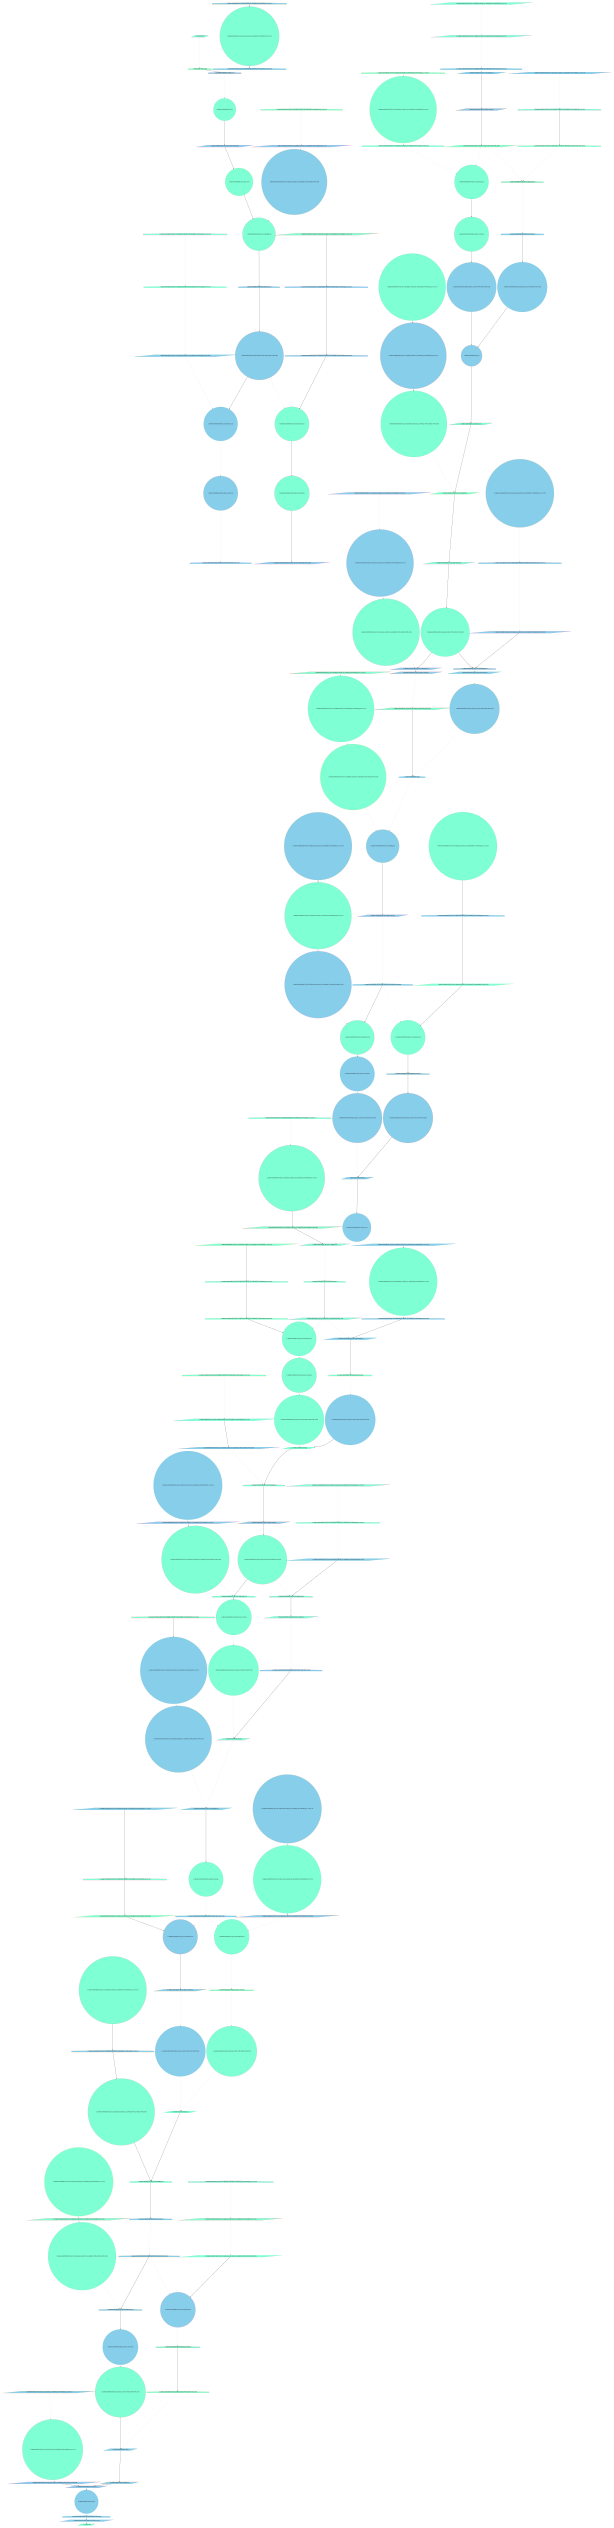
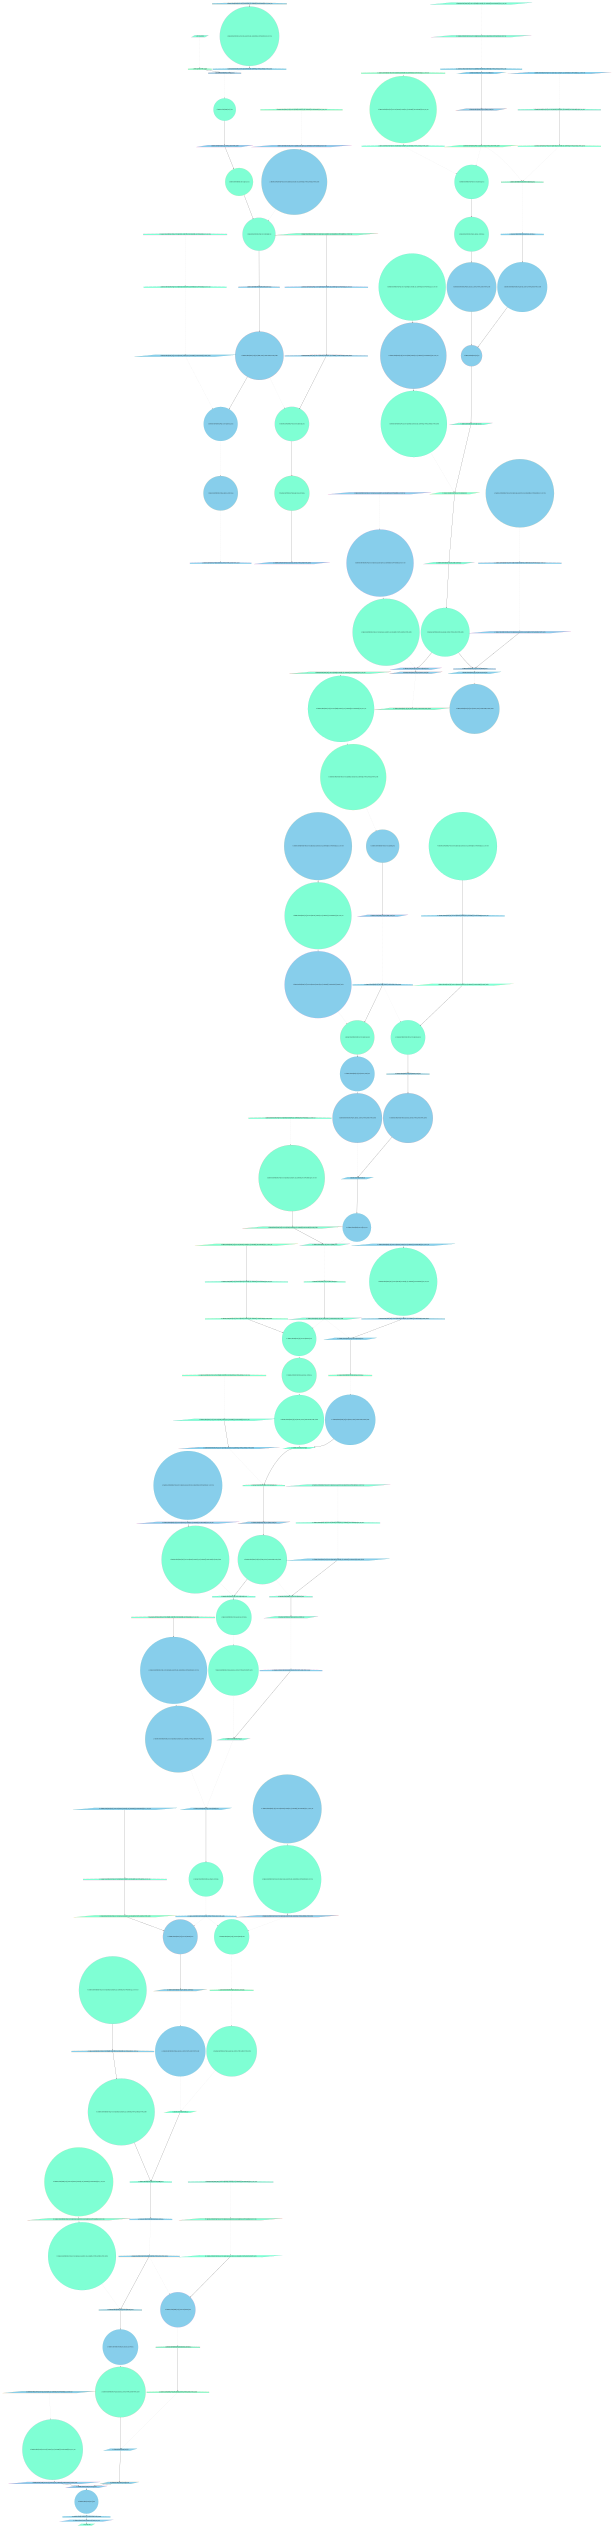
node "66 SqueezeNet/Sequential[features]/Fire[6]/cat": removed
